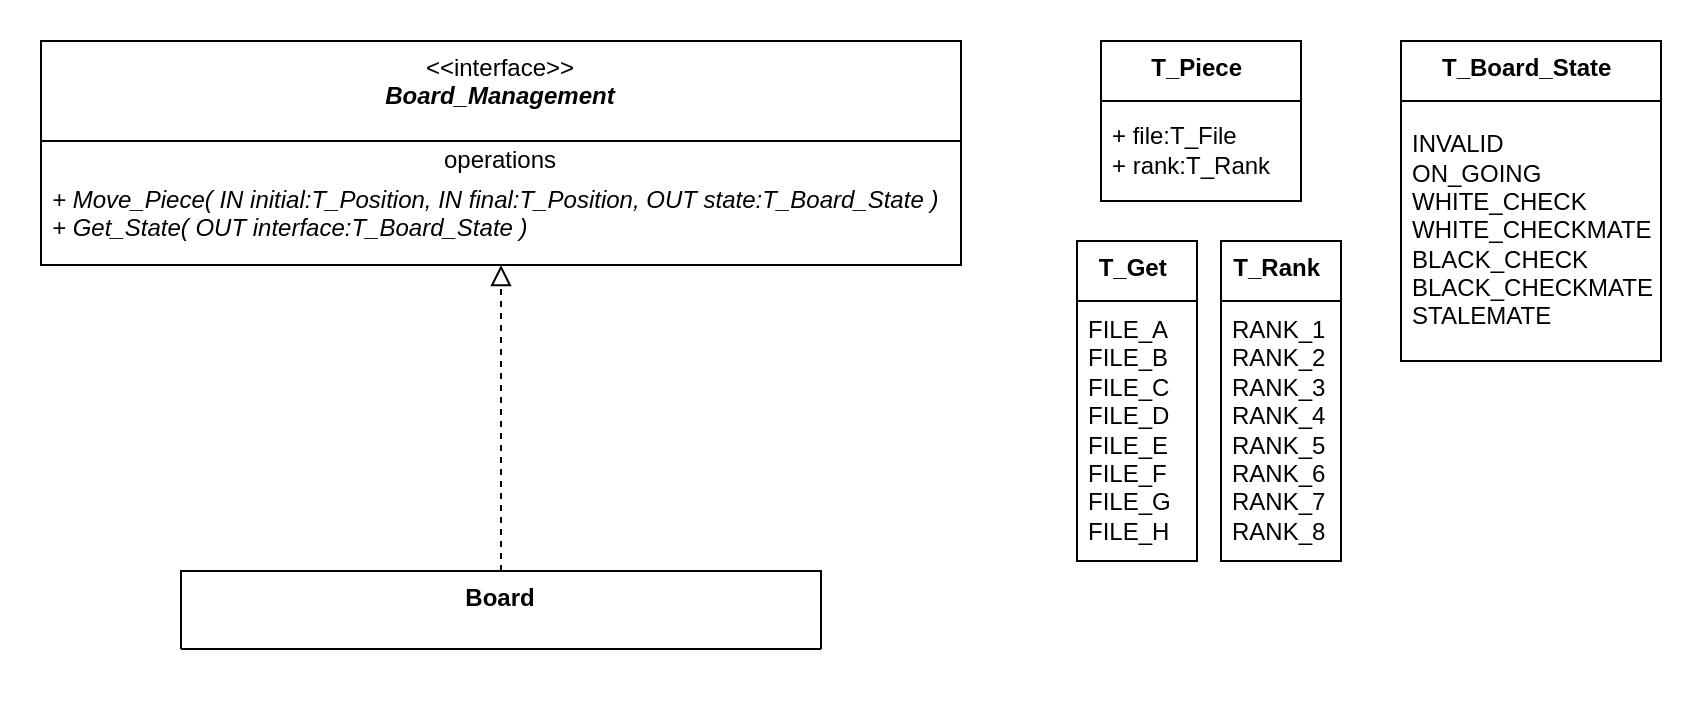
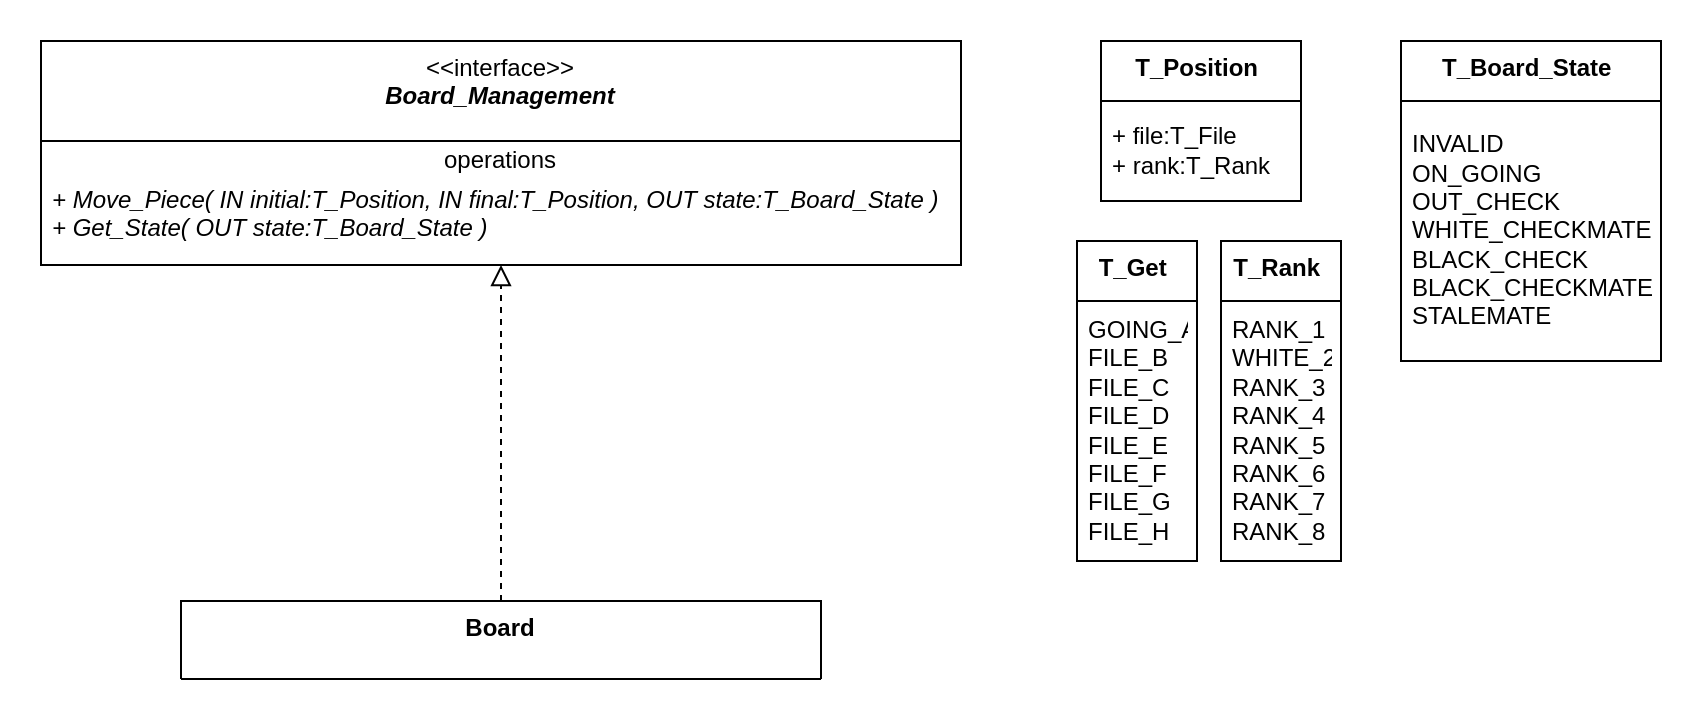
node "T_Piece": label "T_Piece" -> "T_Position"
node "+ Move_Piece( IN initial:T_Position, IN final:T_Position, OUT state:T_Board_State ) + Get_State( OUT interface:T_Board_State )": label "+ Move_Piece( IN initial:T_Position, IN final:T_Position, OUT state:T_Board_State ) + Get_State( OUT interface:T_Board_State )" -> "+ Move_Piece( IN initial:T_Position, IN final:T_Position, OUT state:T_Board_State ) + Get_State( OUT state:T_Board_State )"
node "INVALID ON_GOING WHITE_CHECK WHITE_CHECKMATE BLACK_CHECK BLACK_CHECKMATE STALEMATE": label "INVALID ON_GOING WHITE_CHECK WHITE_CHECKMATE BLACK_CHECK BLACK_CHECKMATE STALEMATE" -> "INVALID ON_GOING OUT_CHECK WHITE_CHECKMATE BLACK_CHECK BLACK_CHECKMATE STALEMATE"
node "FILE_A FILE_B FILE_C FILE_D FILE_E FILE_F FILE_G FILE_H": label "FILE_A FILE_B FILE_C FILE_D FILE_E FILE_F FILE_G FILE_H" -> "GOING_A FILE_B FILE_C FILE_D FILE_E FILE_F FILE_G FILE_H"
node "RANK_1 RANK_2 RANK_3 RANK_4 RANK_5 RANK_6 RANK_7 RANK_8": label "RANK_1 RANK_2 RANK_3 RANK_4 RANK_5 RANK_6 RANK_7 RANK_8" -> "RANK_1 WHITE_2 RANK_3 RANK_4 RANK_5 RANK_6 RANK_7 RANK_8"
node "Board": moved (501, 610) -> (501, 640)
